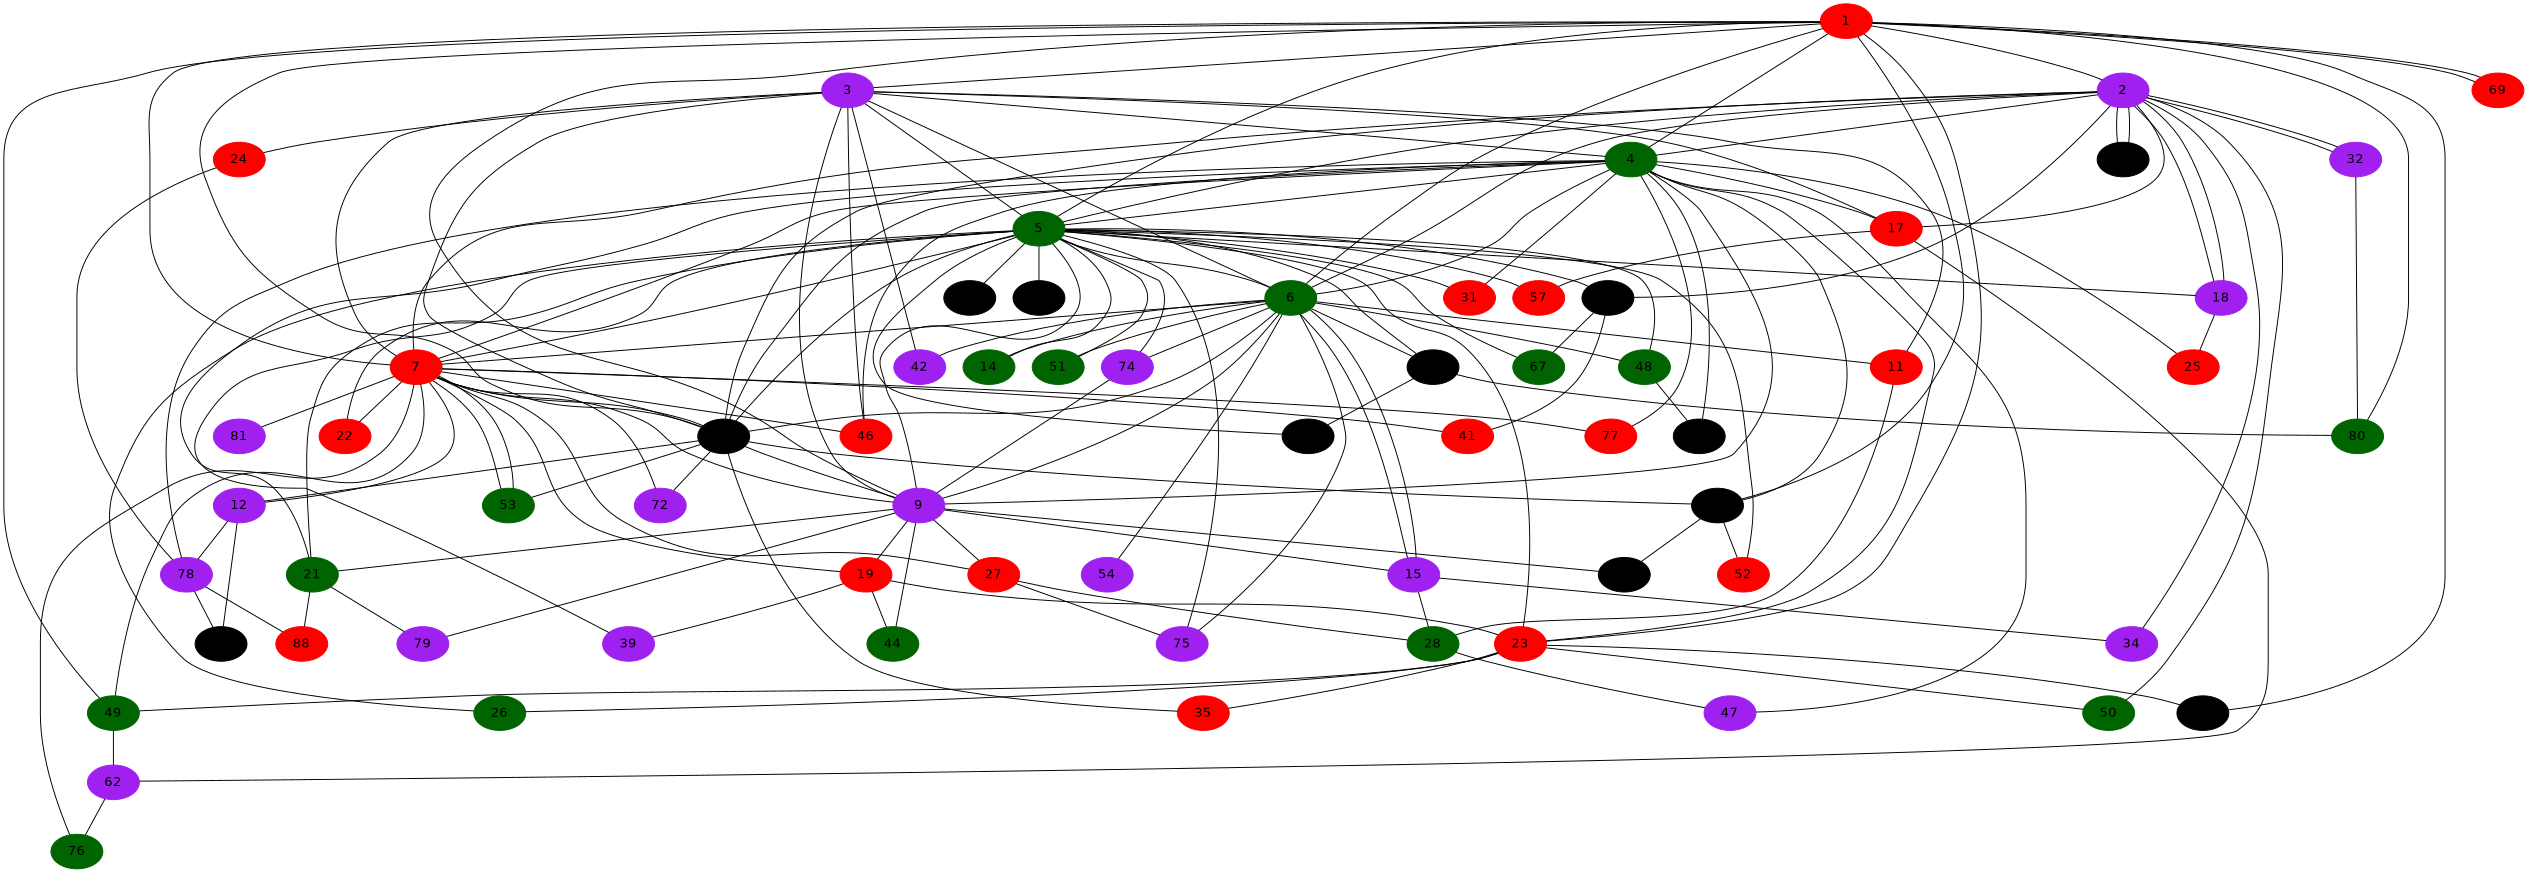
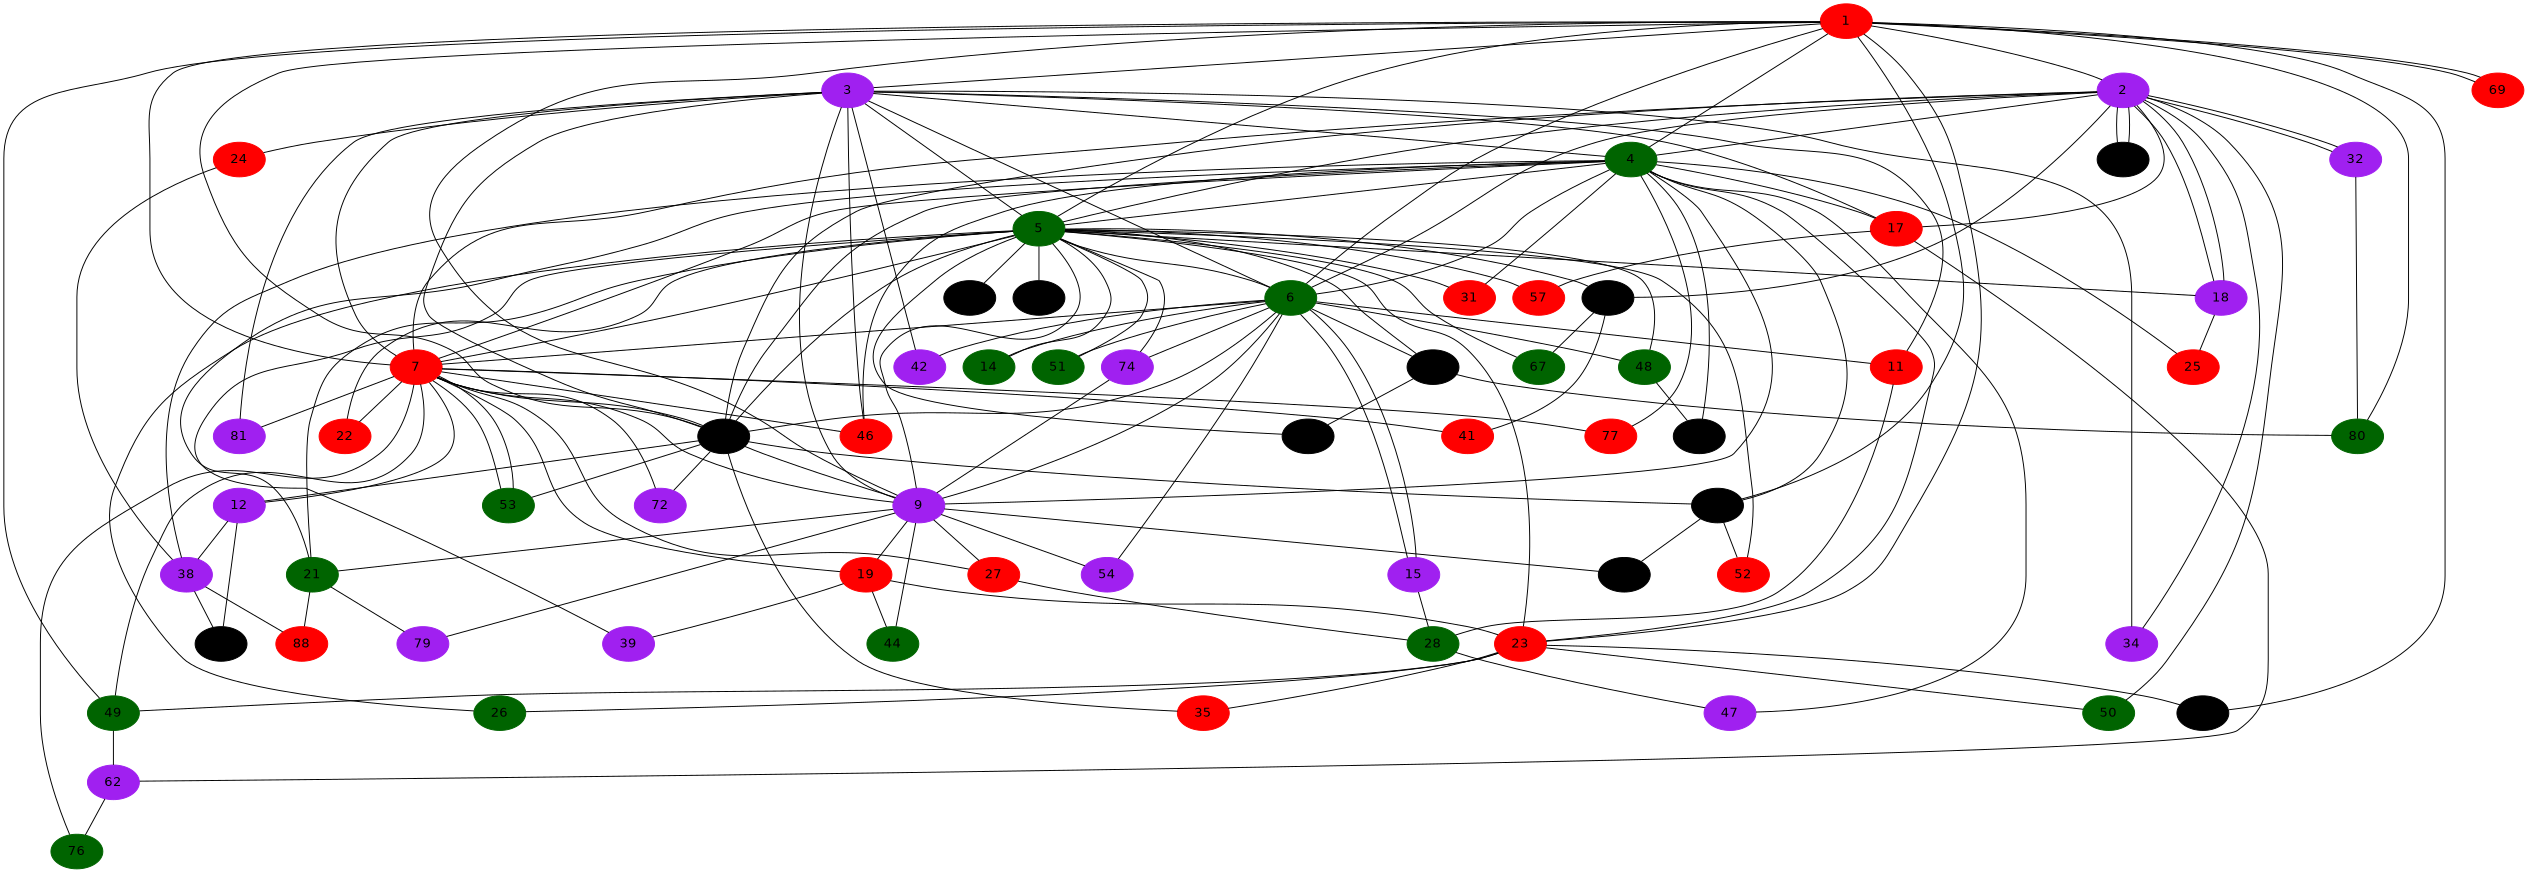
edge "3" -- "81": added
edge "9" -- "15": now "9" -- "54"
node "78": label "78" -> "38"
edge "15" -- "34": now "3" -- "34"
node "75": removed
